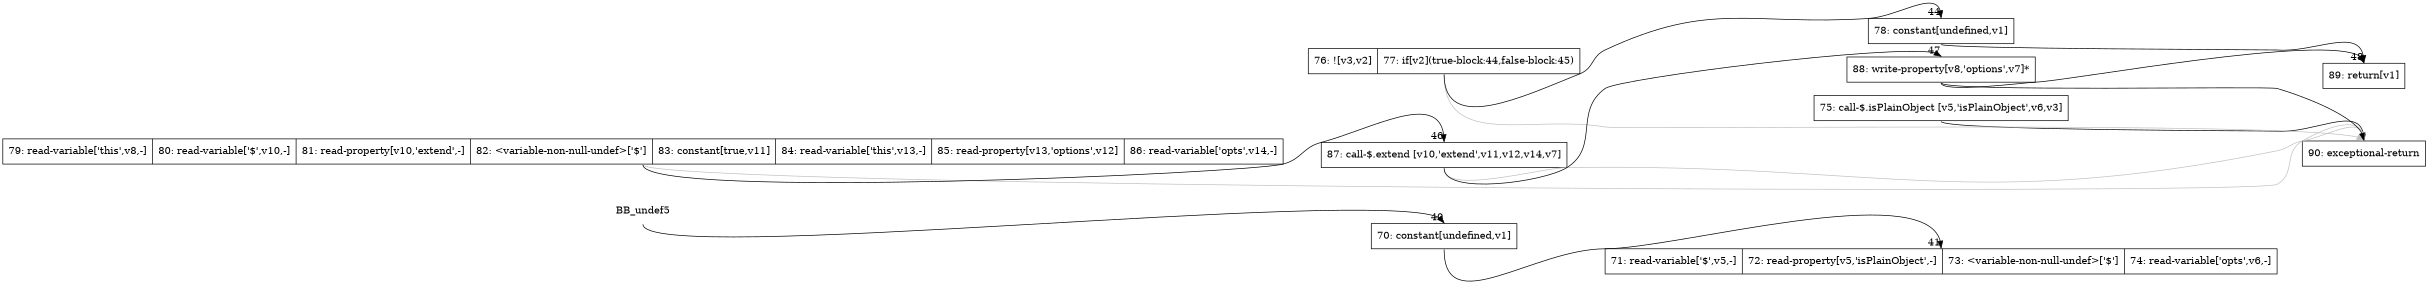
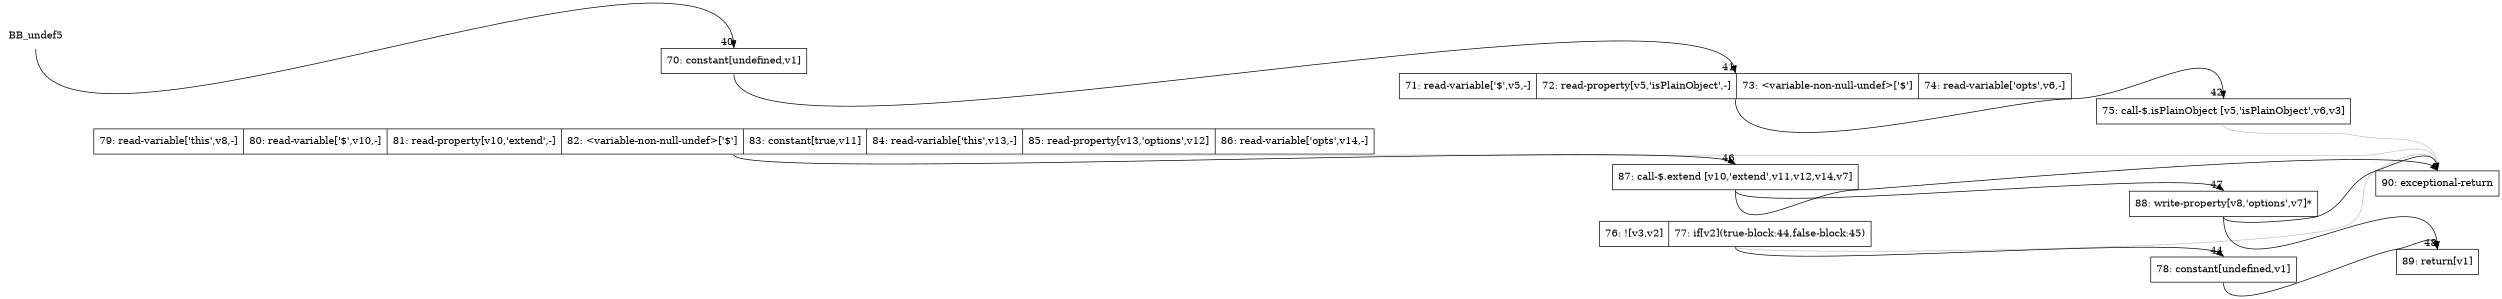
edge "71: read-variable['$',v5,-]" -> "75: call-$.isPlainObject [v5,'isPlainObject',v6,v3]": added
edge "75: call-$.isPlainObject [v5,'isPlainObject',v6,v3]" -> "90: exceptional-return": color black -> gray
edge "87: call-$.extend [v10,'extend',v11,v12,v14,v7]" -> "90: exceptional-return": color gray -> black
